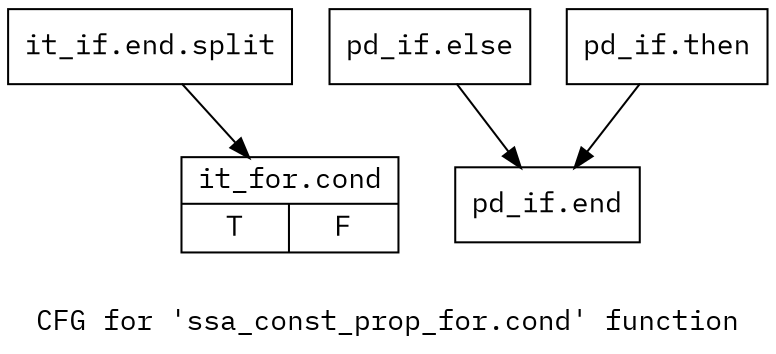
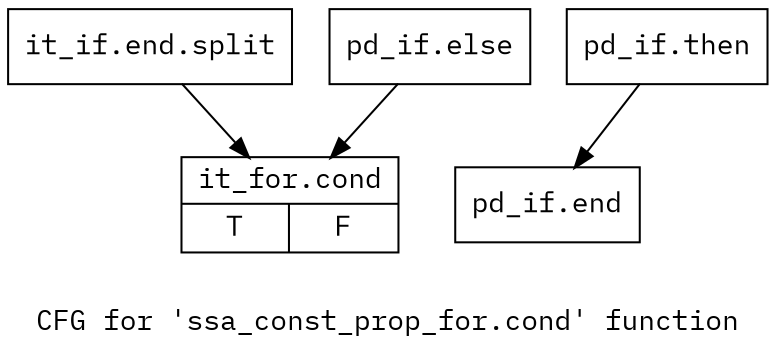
edge "pd_if.else" -> "pd_if.end": now "pd_if.else" -> "it_for.cond"
